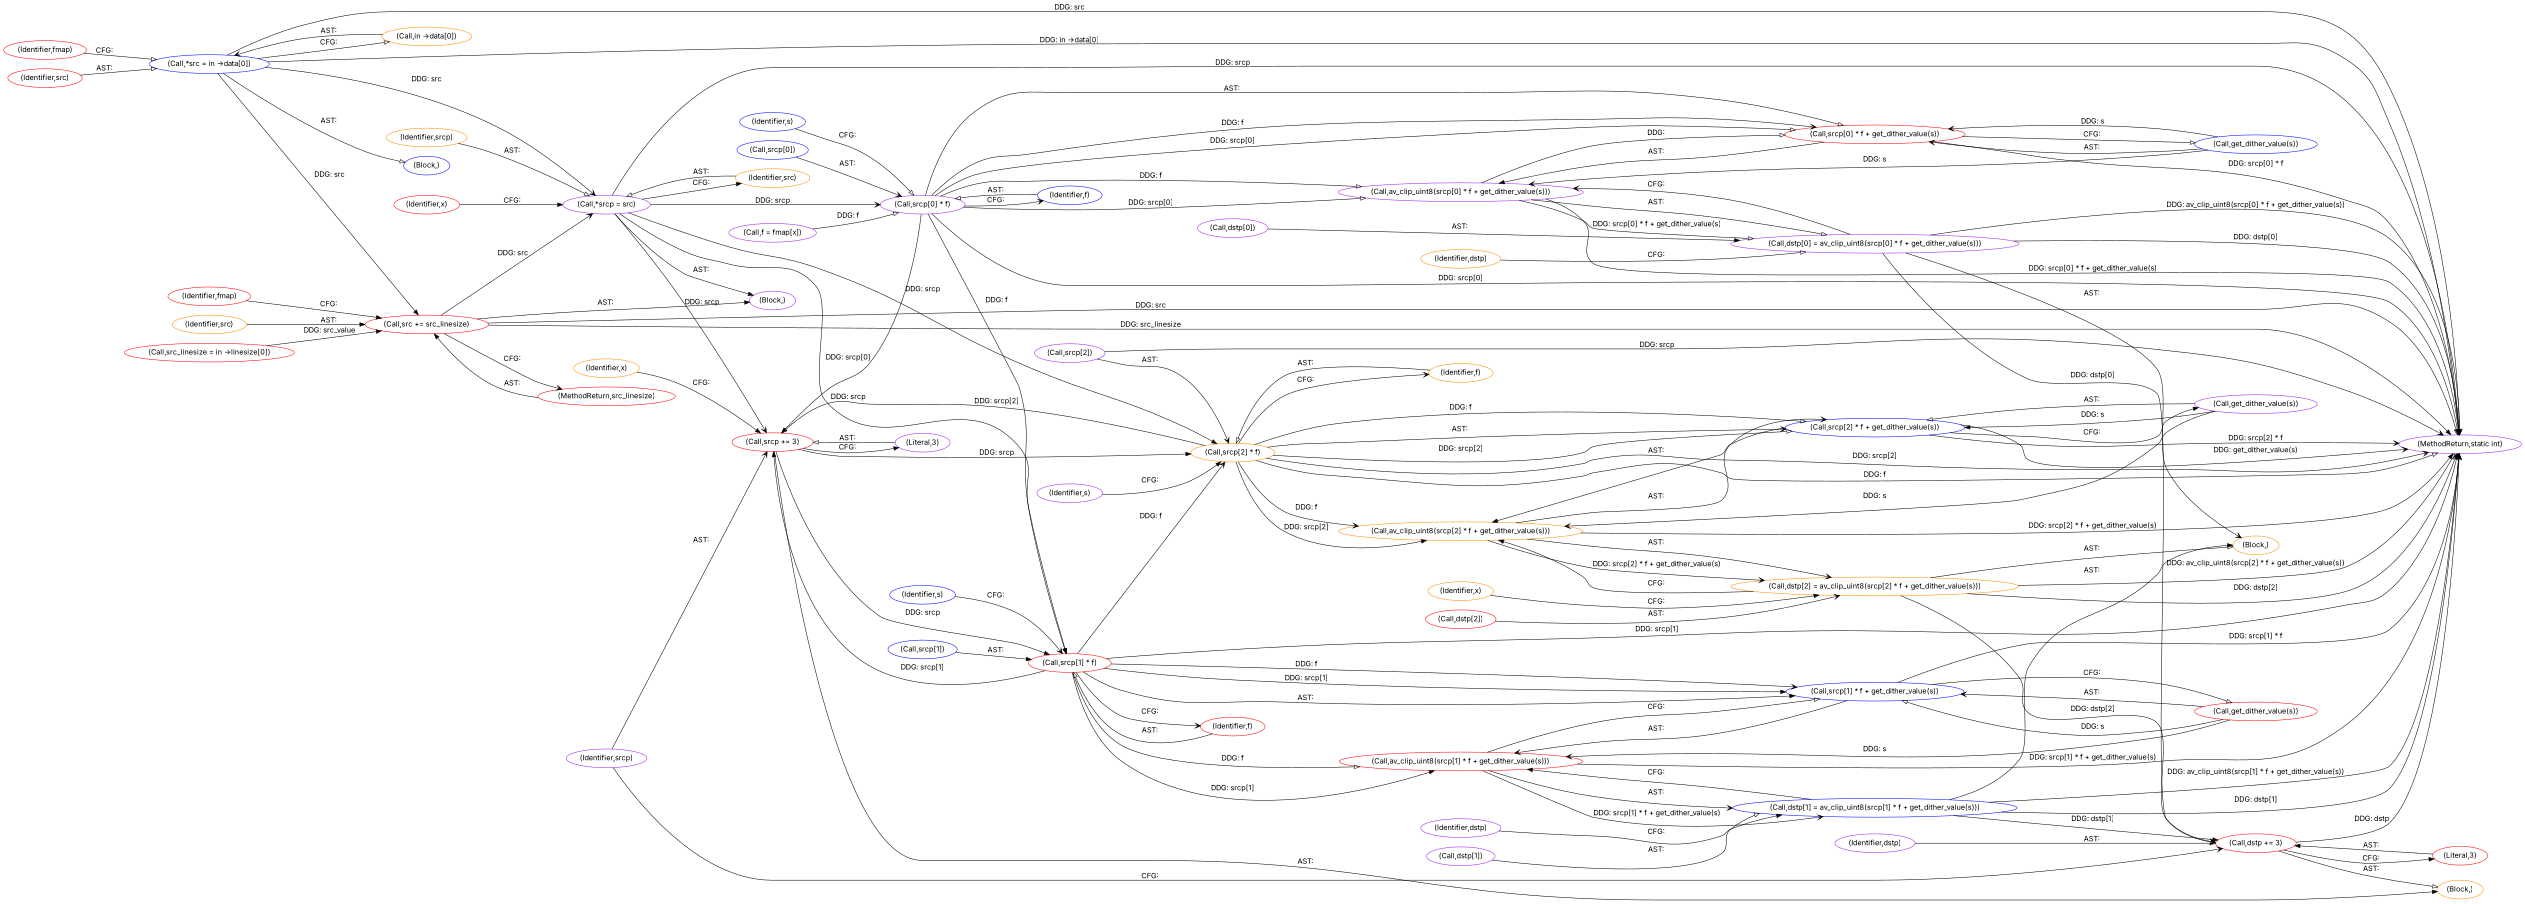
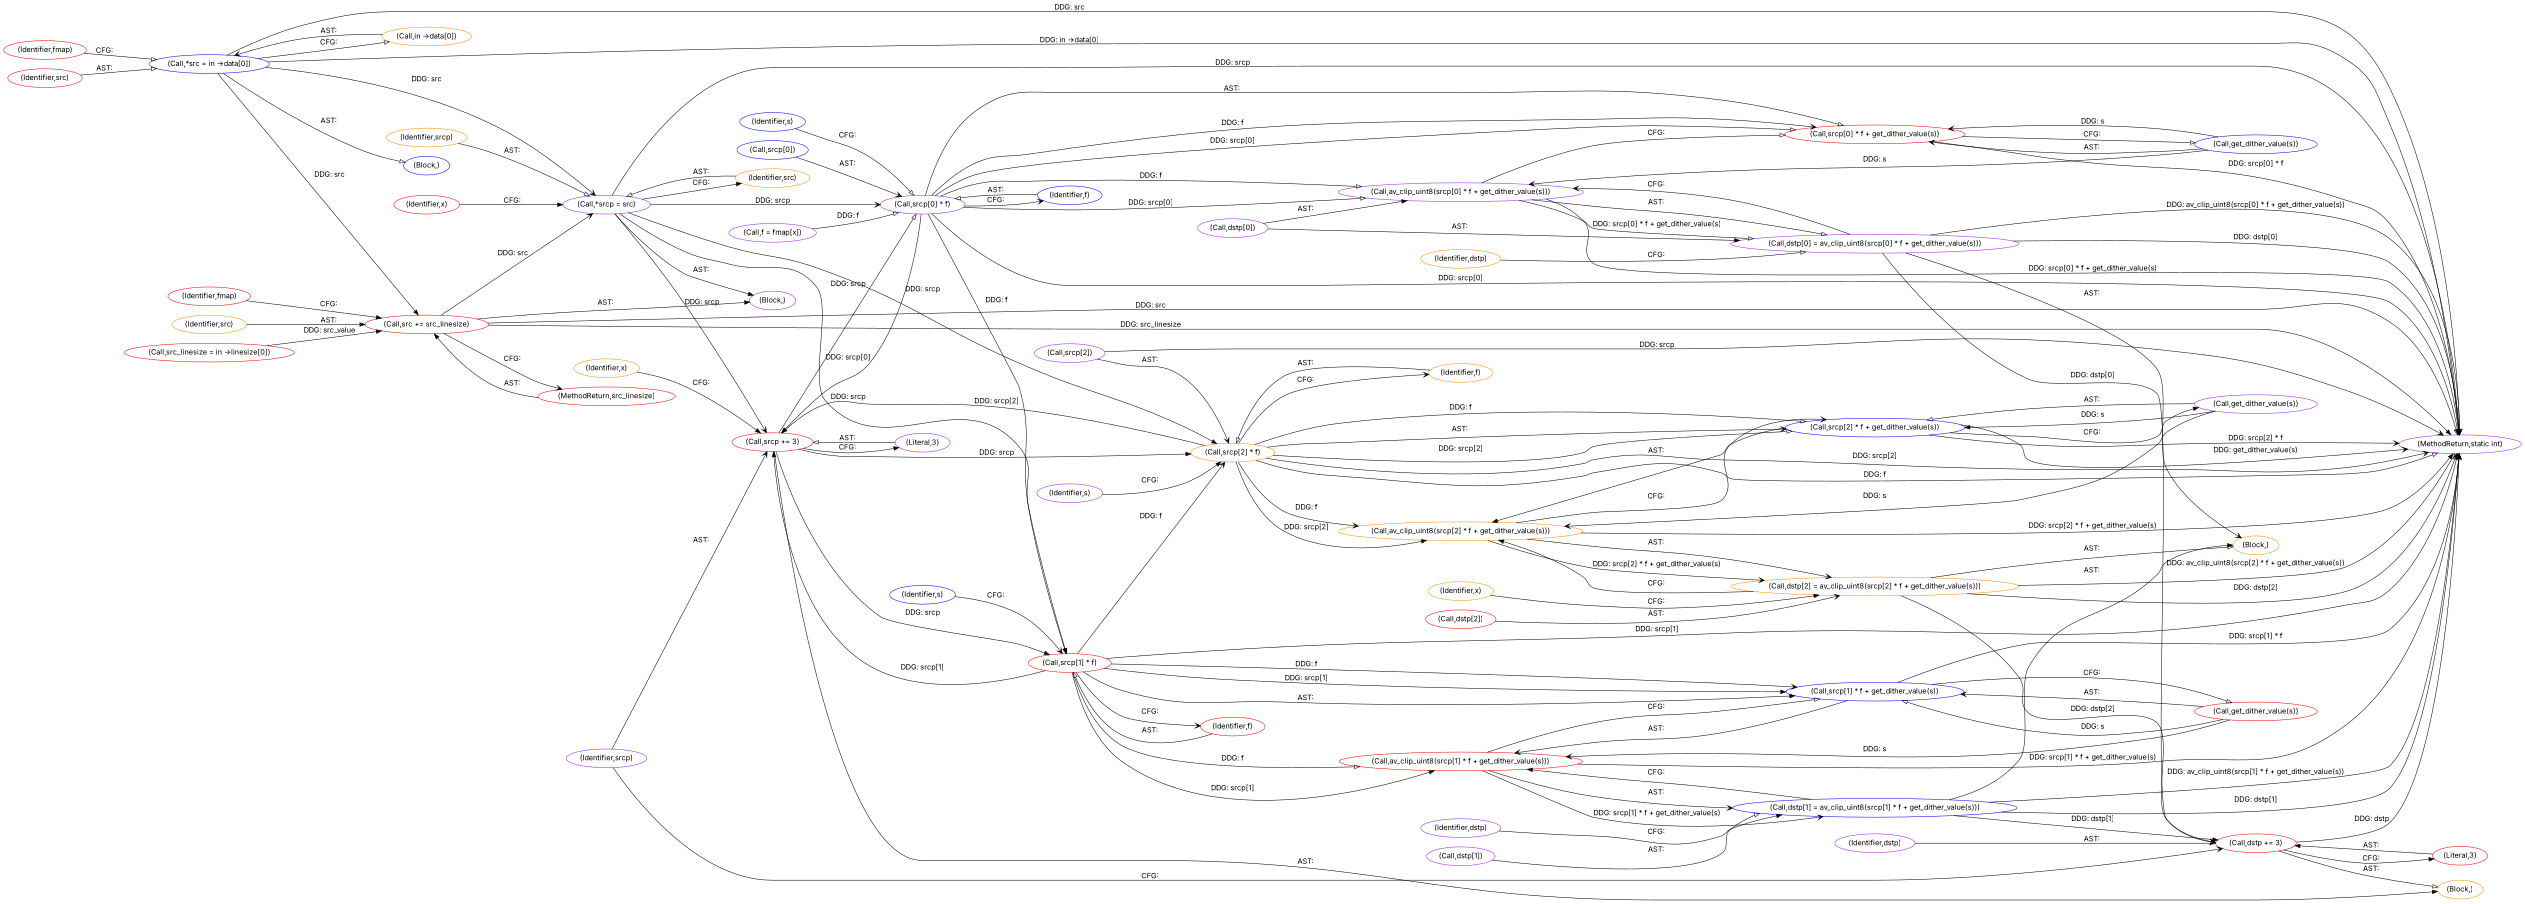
edge "(Call,av_clip_uint8(srcp[0] * f + get_dither_value(s)))" -> "(Call,srcp[0] * f + get_dither_value(s))": label "DDG: " -> "CFG: "
edge "(Call,srcp[0] * f + get_dither_value(s))" -> "(Call,av_clip_uint8(srcp[0] * f + get_dither_value(s)))": now "(Call,dstp[0])" -> "(Call,av_clip_uint8(srcp[0] * f + get_dither_value(s)))"
edge "(Call,srcp += 3)" -> "(Call,srcp[0] * f)": added, label "DDG: srcp"
edge "(Call,av_clip_uint8(srcp[2] * f + get_dither_value(s)))" -> "(Call,srcp[2] * f + get_dither_value(s))": label "AST: " -> "CFG: "
node "(Call,srcp[1])": removed
